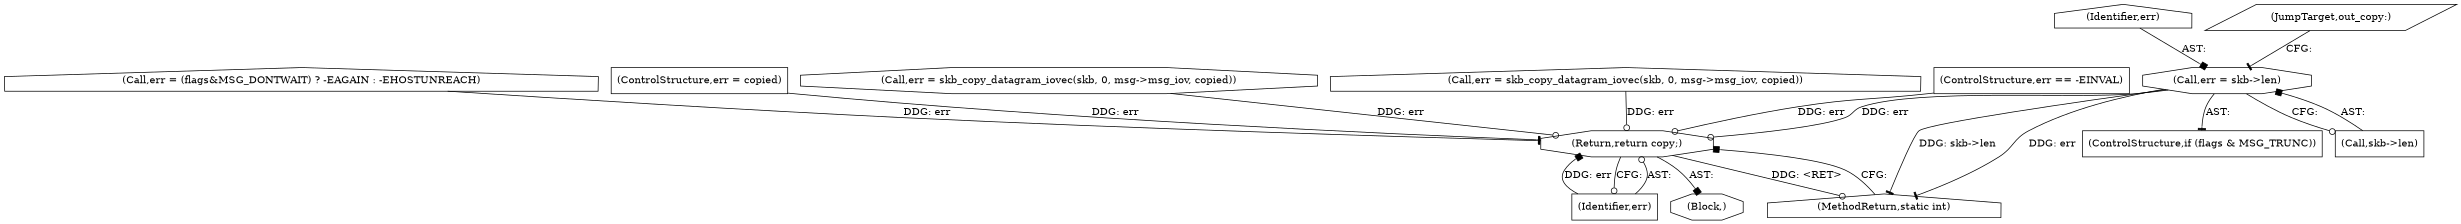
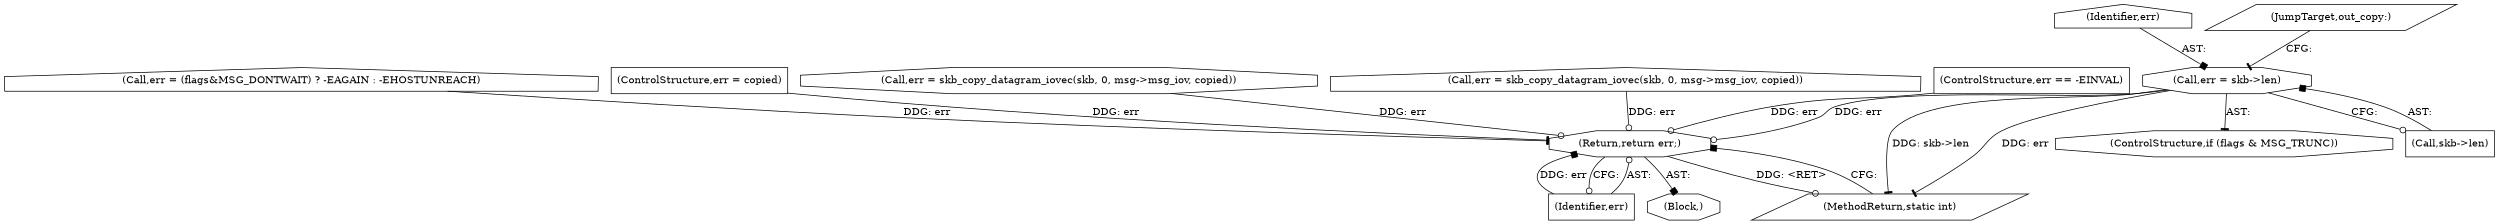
node "(Return,return copy;)": label "(Return,return copy;)" -> "(Return,return err;)"
node "(ControlStructure,if (flags & MSG_TRUNC))": shape box -> octagon
node "(MethodReturn,static int)": shape house -> parallelogram
